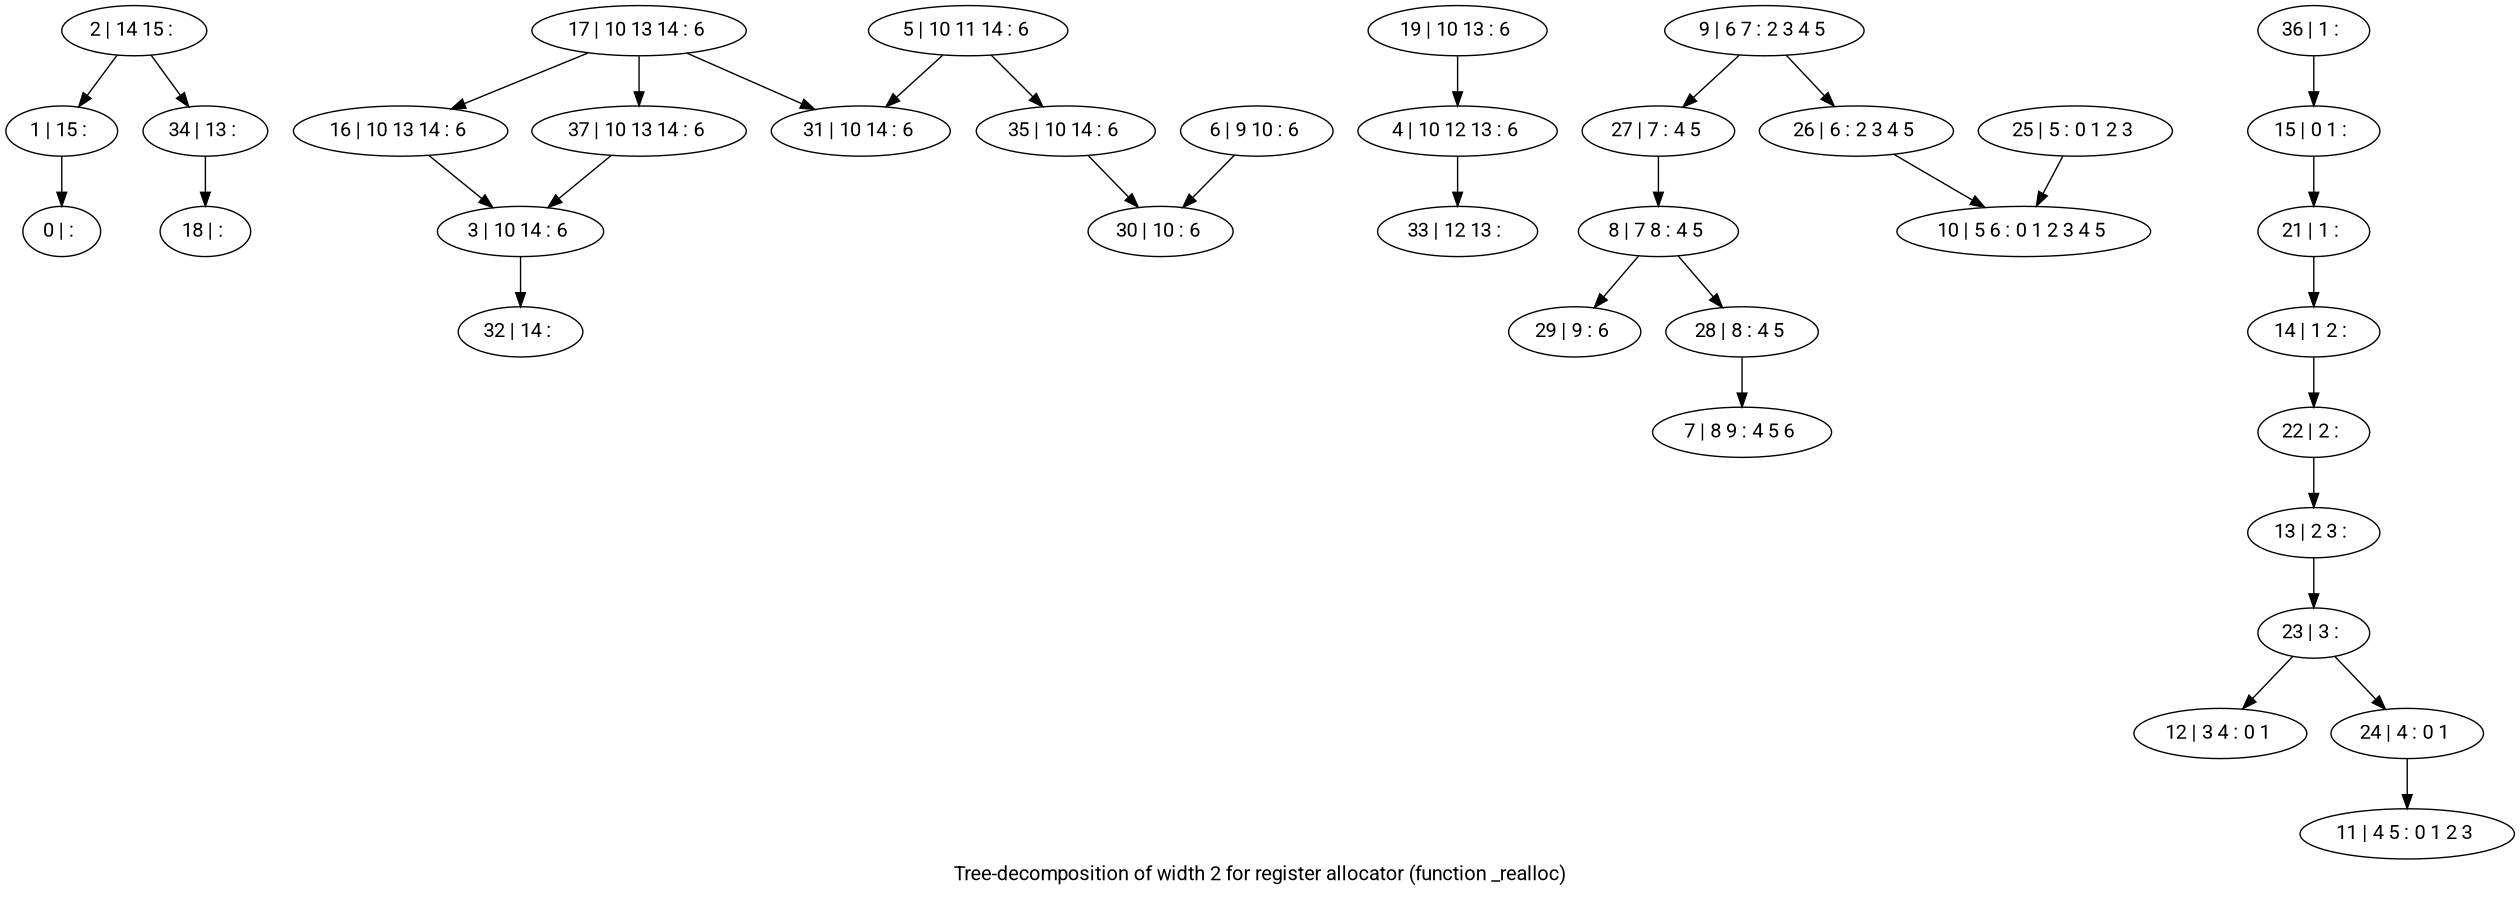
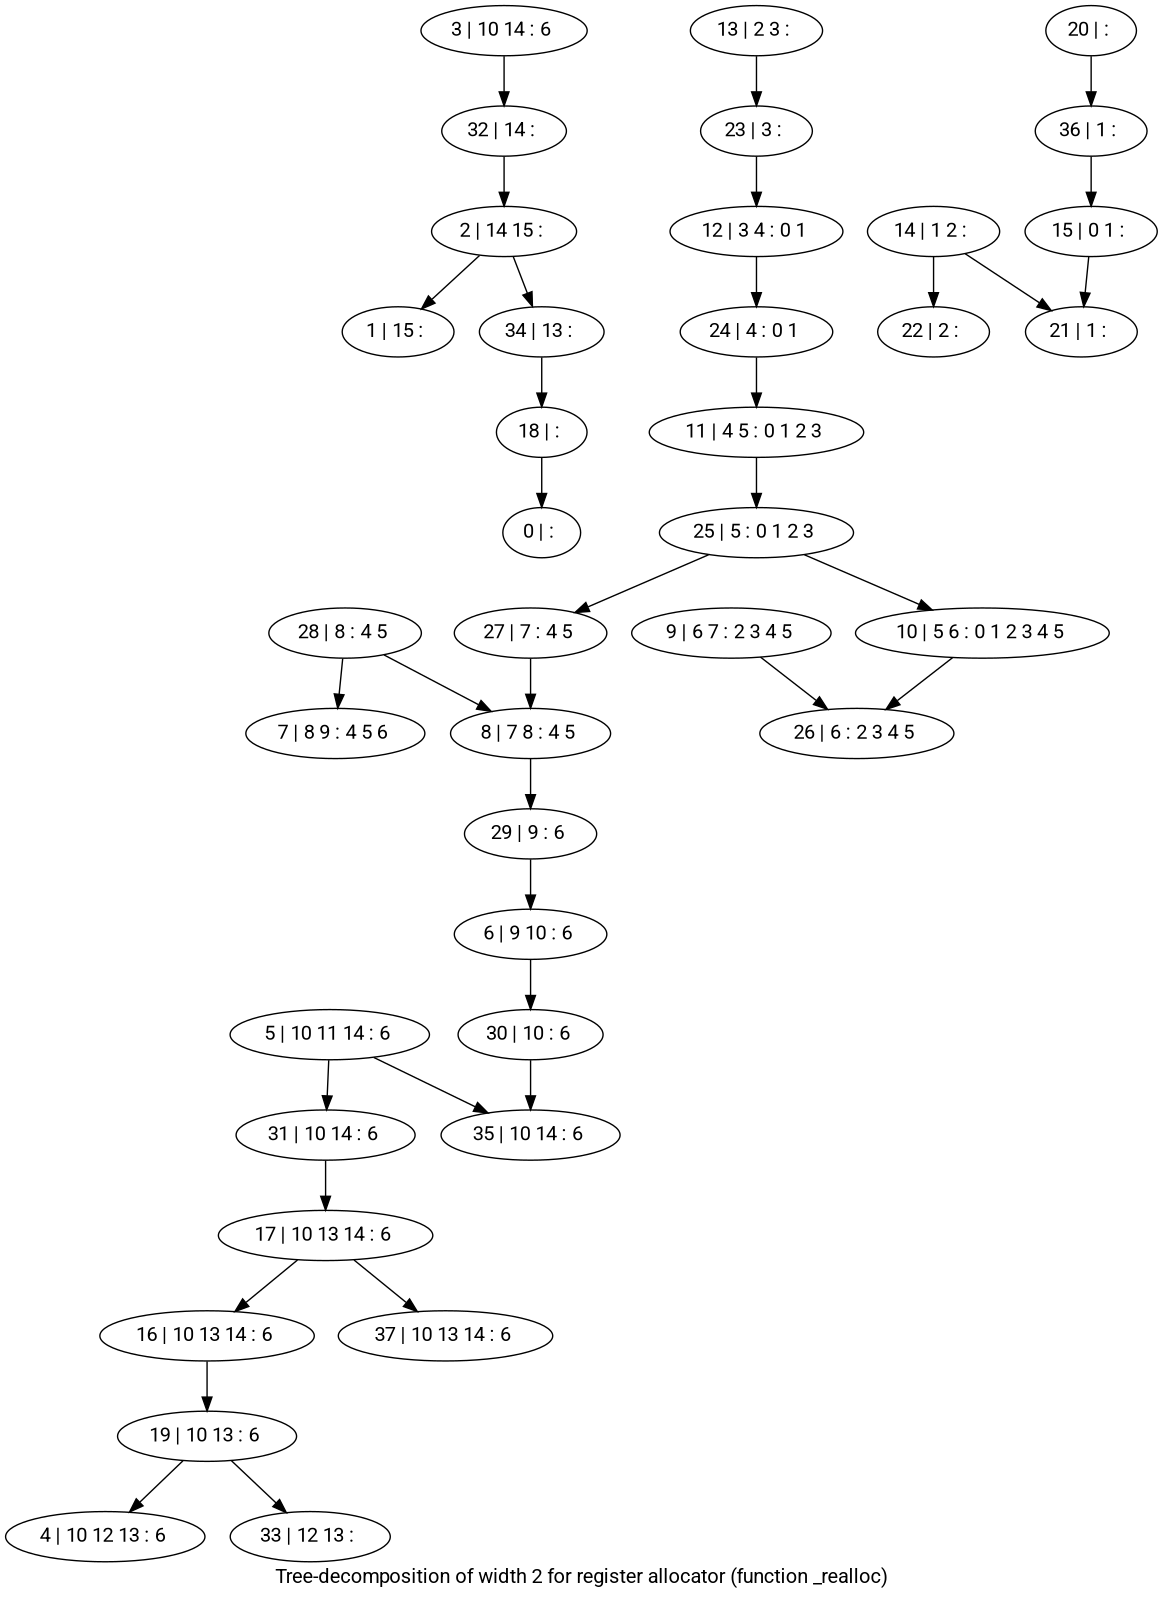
node "20 | :": added
edge "9 | 6 7 : 2 3 4 5" -> "27 | 7 : 4 5": now "25 | 5 : 0 1 2 3" -> "27 | 7 : 4 5"
edge "17 | 10 13 14 : 6" -> "31 | 10 14 : 6": reversed
edge "1 | 15 :" -> "0 | :": now "18 | :" -> "0 | :"
edge "32 | 14 :" -> "2 | 14 15 :": added
edge "4 | 10 12 13 : 6" -> "33 | 12 13 :": now "19 | 10 13 : 6" -> "33 | 12 13 :"
edge "35 | 10 14 : 6" -> "30 | 10 : 6": reversed
edge "16 | 10 13 14 : 6" -> "3 | 10 14 : 6": now "16 | 10 13 14 : 6" -> "19 | 10 13 : 6"
edge "37 | 10 13 14 : 6" -> "3 | 10 14 : 6": removed
edge "26 | 6 : 2 3 4 5" -> "10 | 5 6 : 0 1 2 3 4 5": reversed
edge "21 | 1 :" -> "14 | 1 2 :": reversed
edge "8 | 7 8 : 4 5" -> "28 | 8 : 4 5": reversed
edge "11 | 4 5 : 0 1 2 3" -> "25 | 5 : 0 1 2 3": added
edge "22 | 2 :" -> "13 | 2 3 :": removed
edge "23 | 3 :" -> "24 | 4 : 0 1": now "12 | 3 4 : 0 1" -> "24 | 4 : 0 1"
edge "29 | 9 : 6" -> "6 | 9 10 : 6": added
